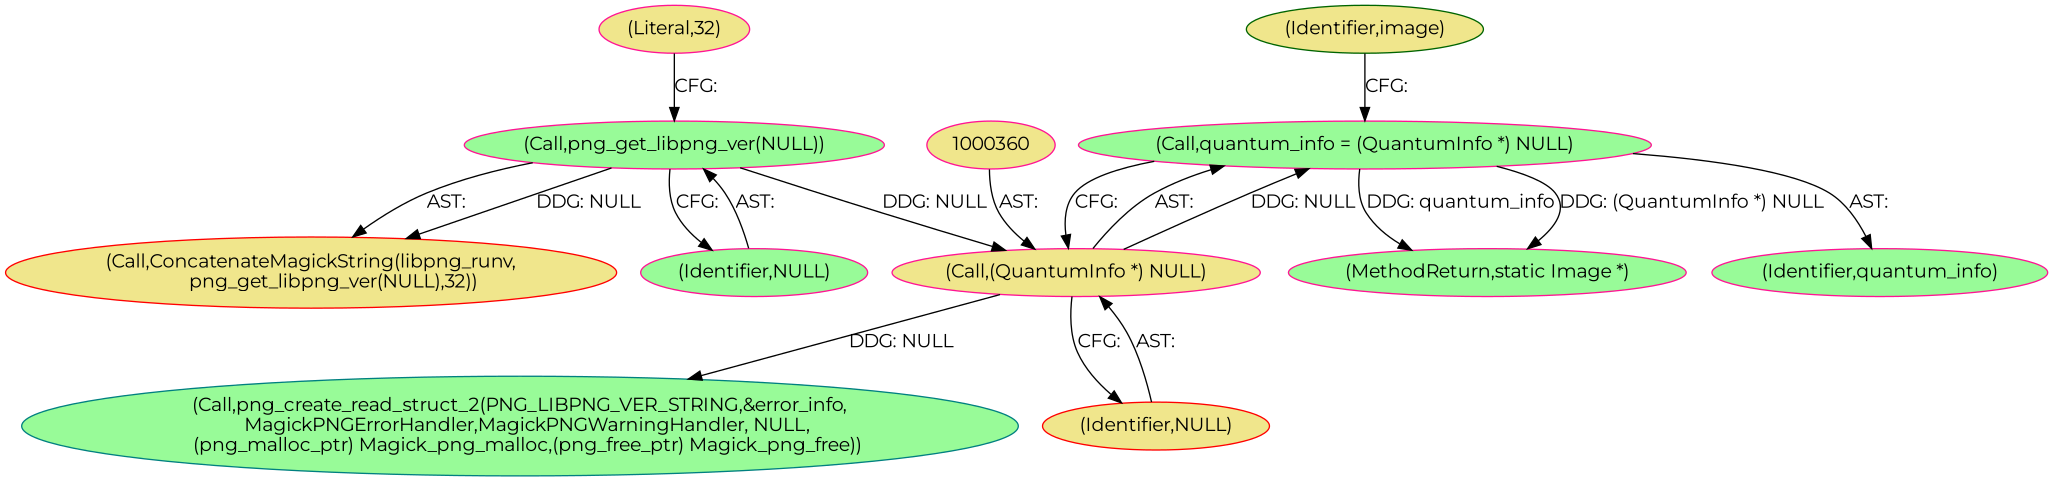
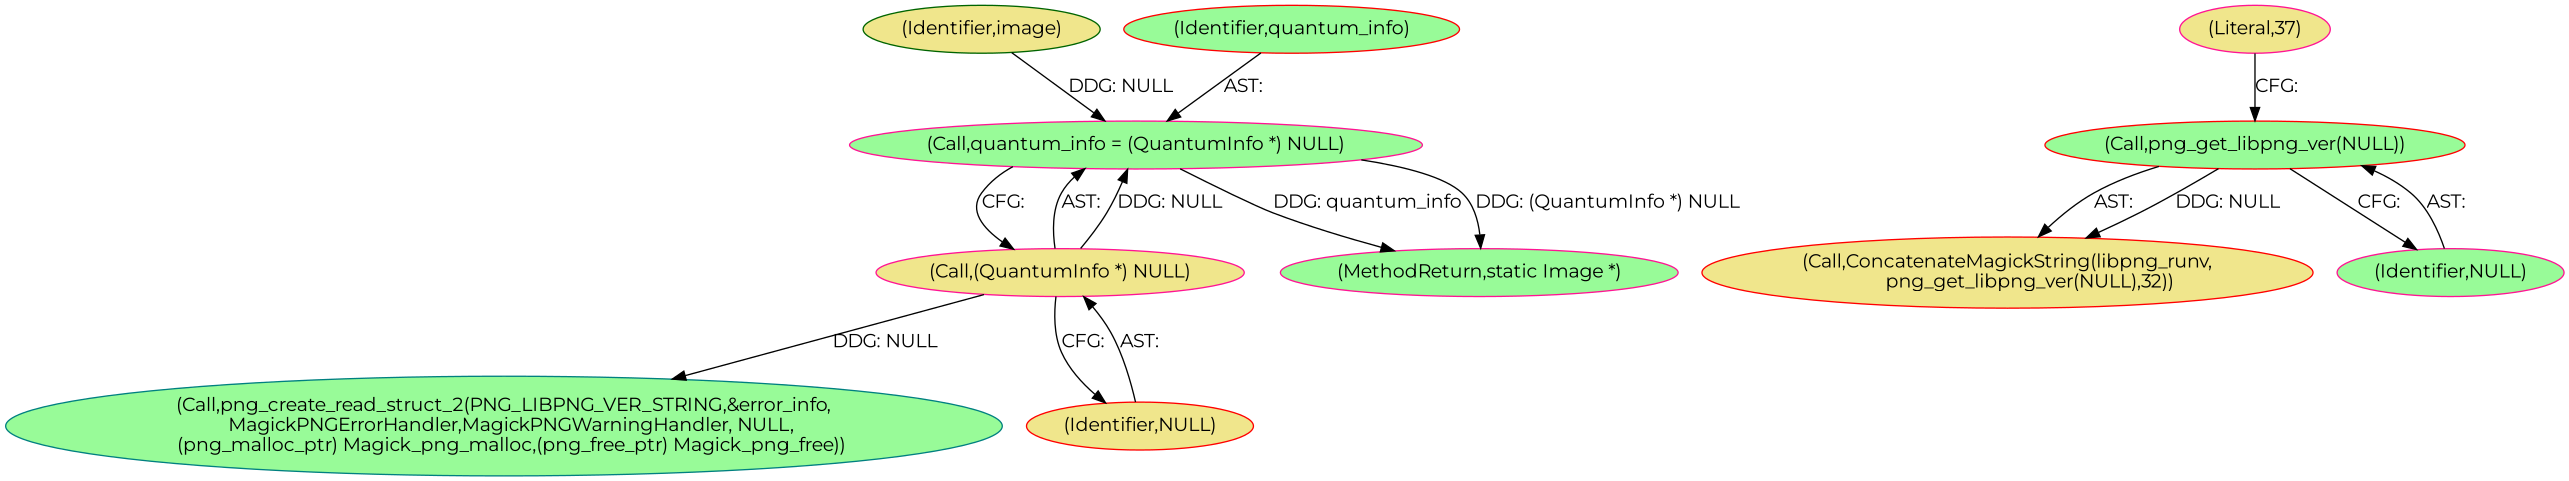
node "(Literal,32)": label "(Literal,32)" -> "(Literal,37)"
edge "(Identifier,image)" -> "(Call,quantum_info = (QuantumInfo *) NULL)": label "CFG: " -> "DDG: NULL"
node "(Call,png_get_libpng_ver(NULL))": color deeppink -> red
node "1000360": removed
edge "(Call,quantum_info = (QuantumInfo *) NULL)" -> "(Identifier,quantum_info)": reversed
edge "(Call,png_get_libpng_ver(NULL))" -> "(Call,(QuantumInfo *) NULL)": removed, label "DDG: NULL"
node "(Identifier,quantum_info)": color deeppink -> red
